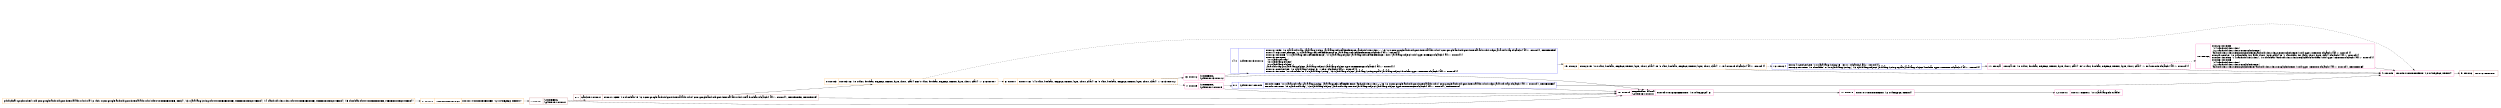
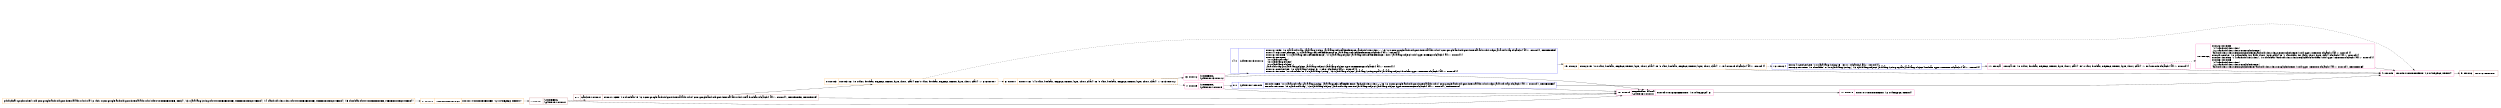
node "12: 0x0011": removed
